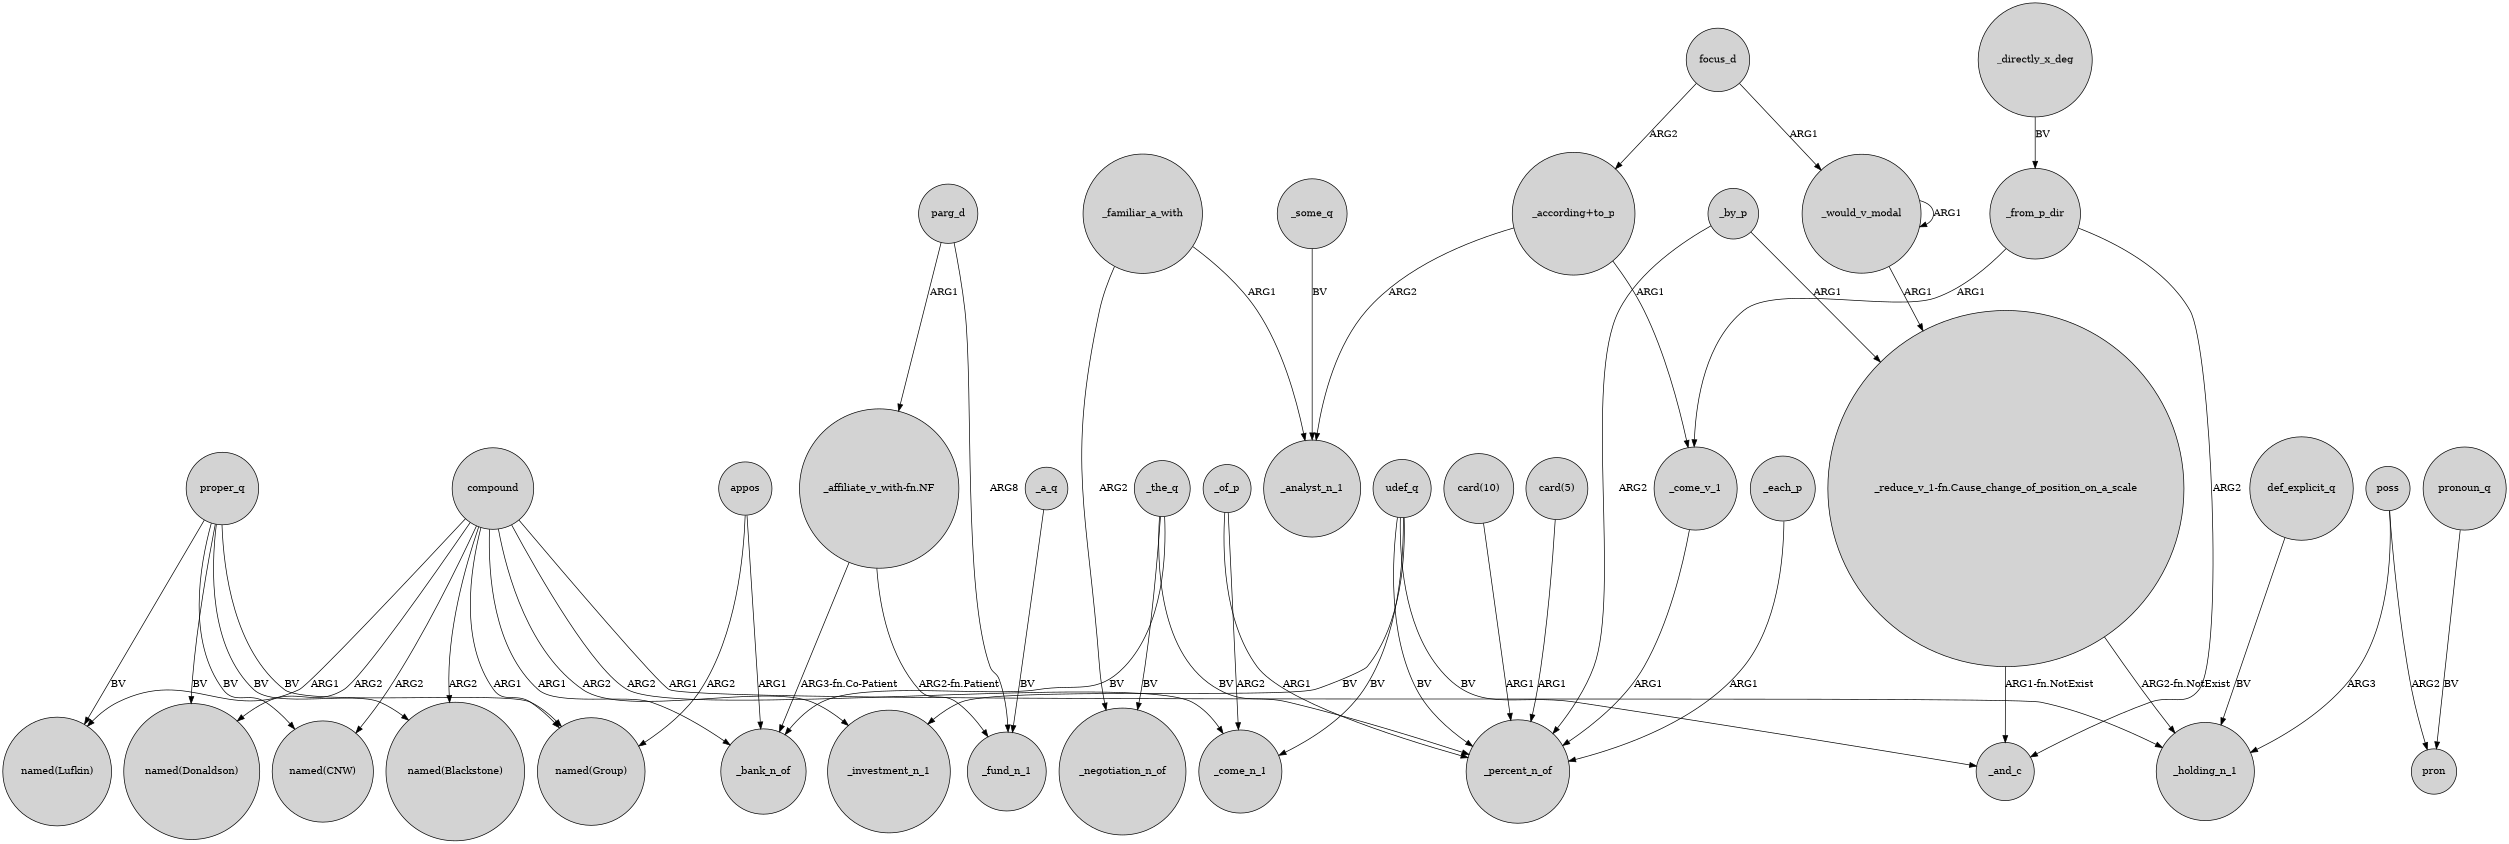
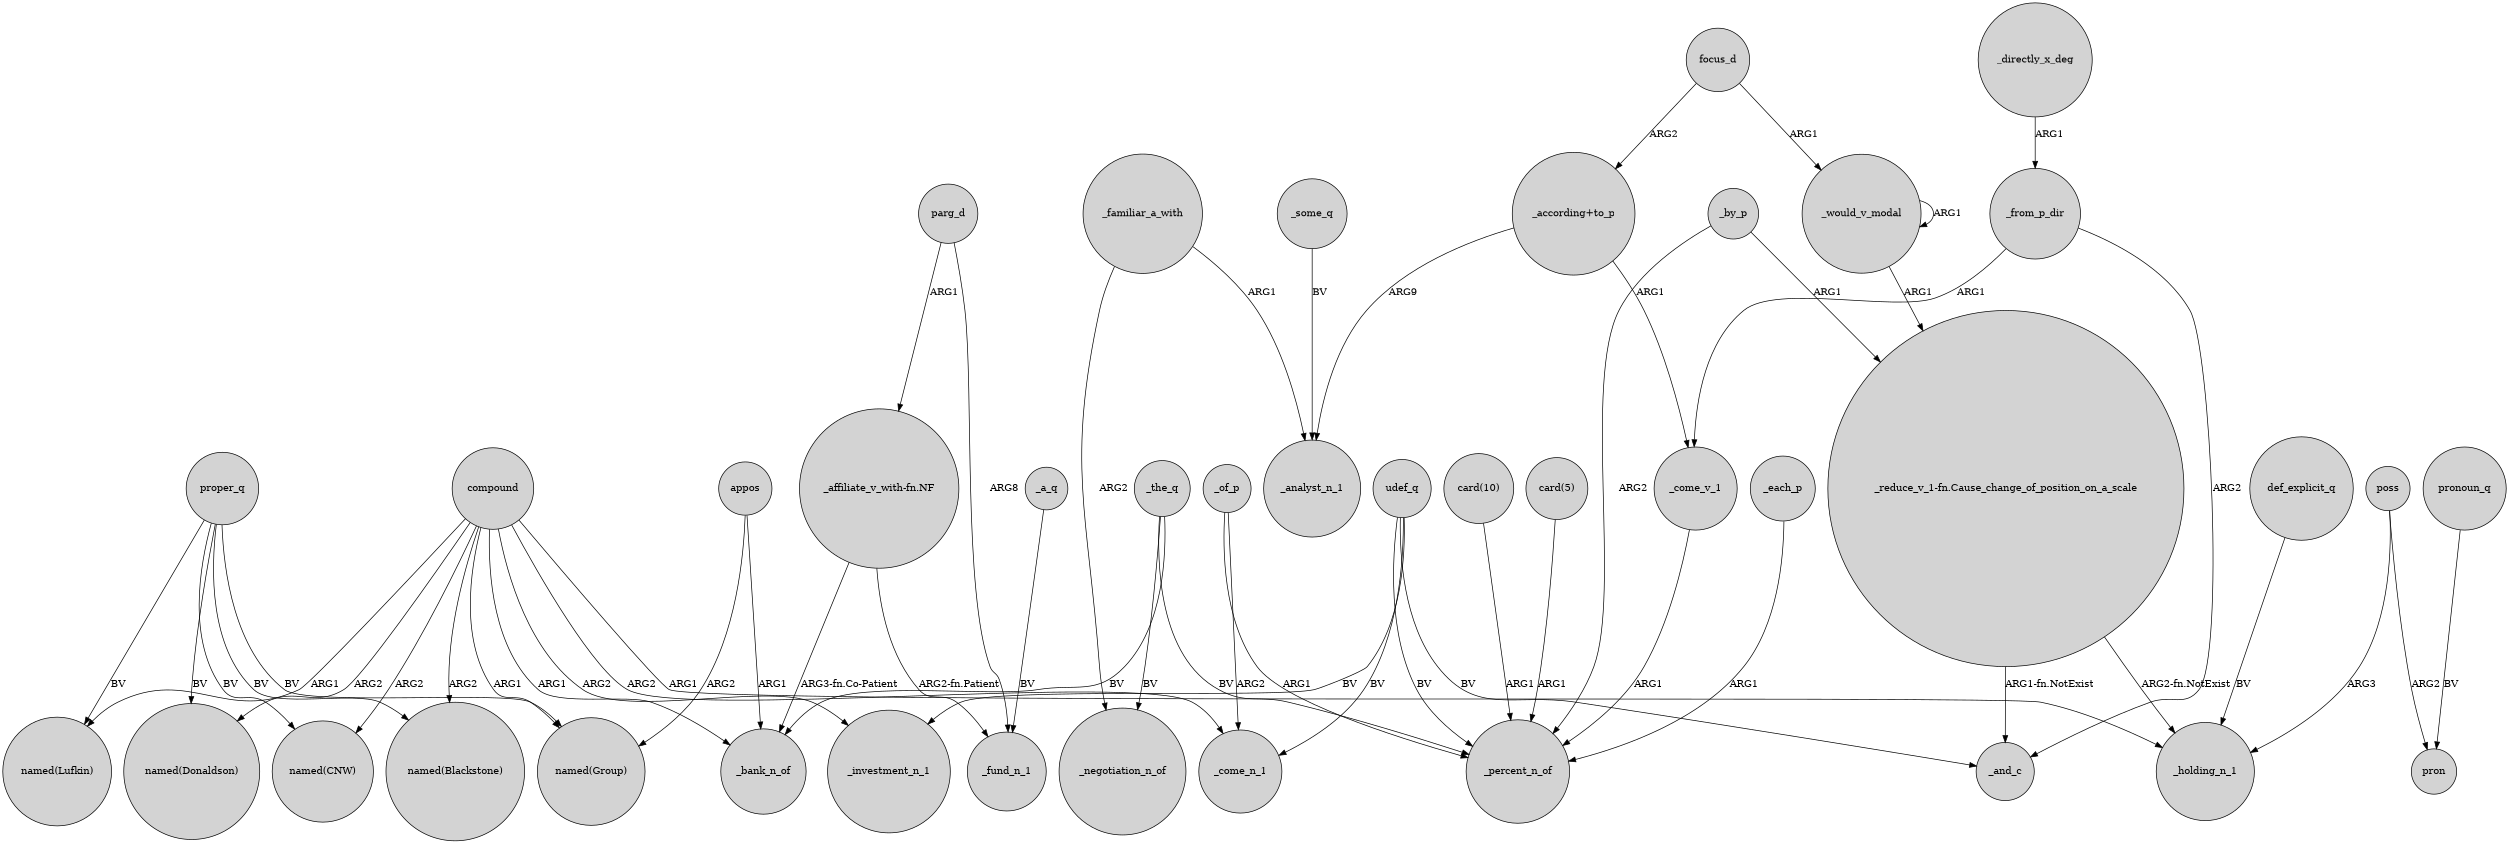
edge "_directly_x_deg" -> "_from_p_dir": label "BV" -> "ARG1"
edge "_according+to_p" -> "_analyst_n_1": label "ARG2" -> "ARG9"
